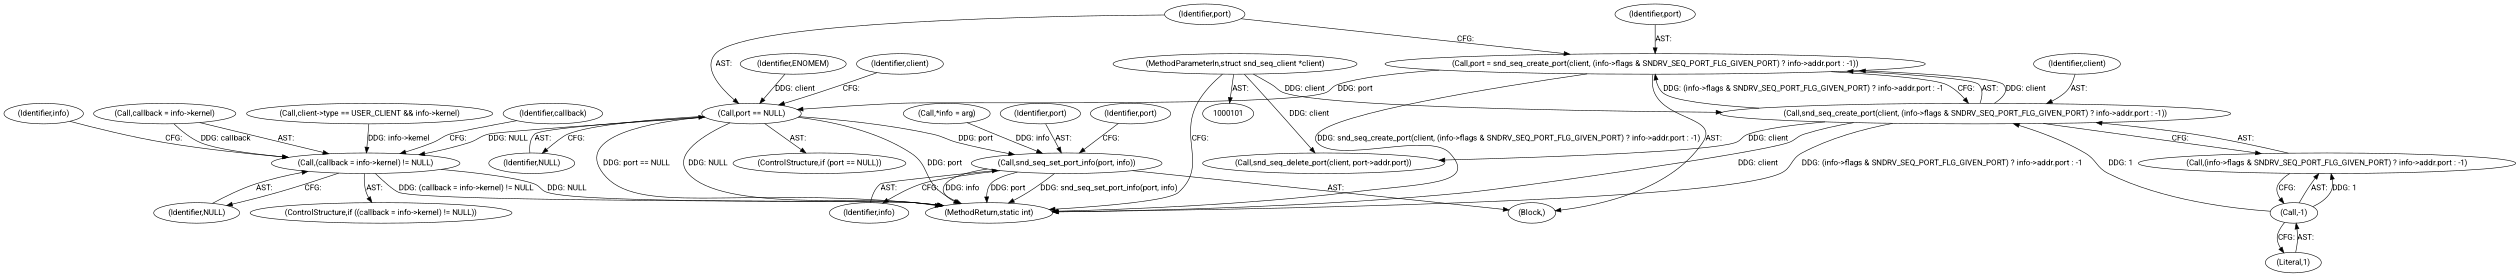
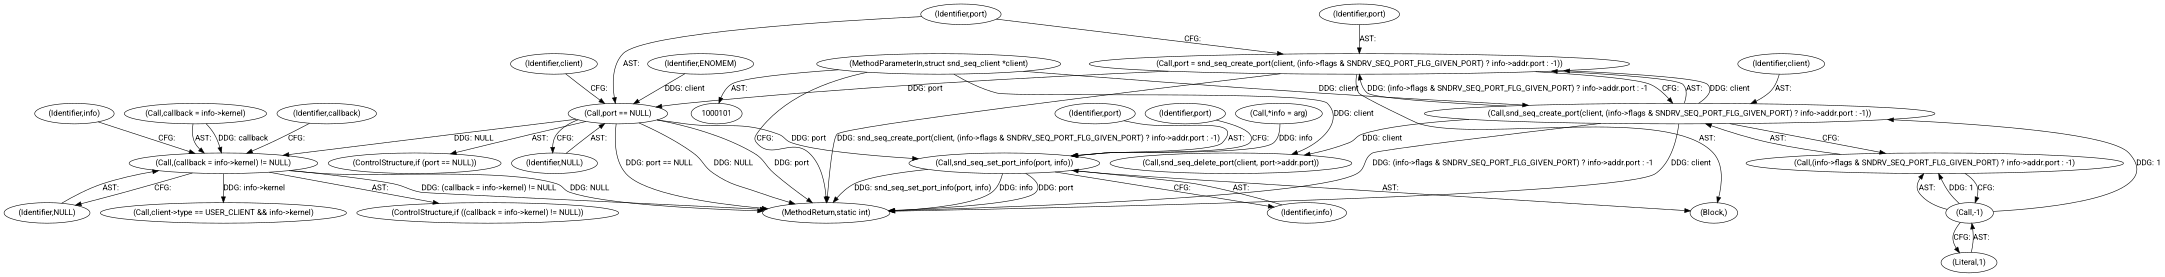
edge "(Call,client->type == USER_CLIENT && info->kernel)" -> "(Call,(callback = info->kernel) != NULL)": reversed
